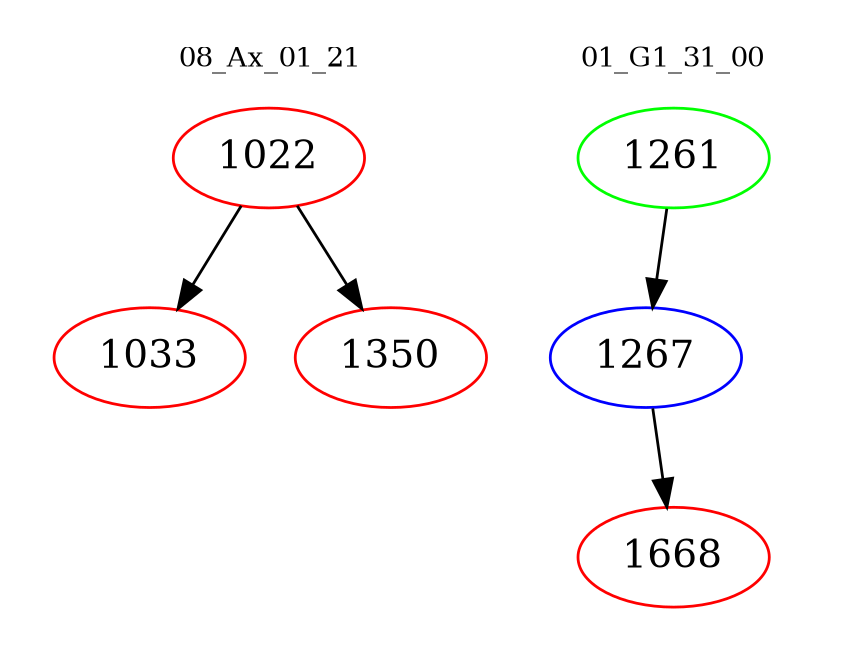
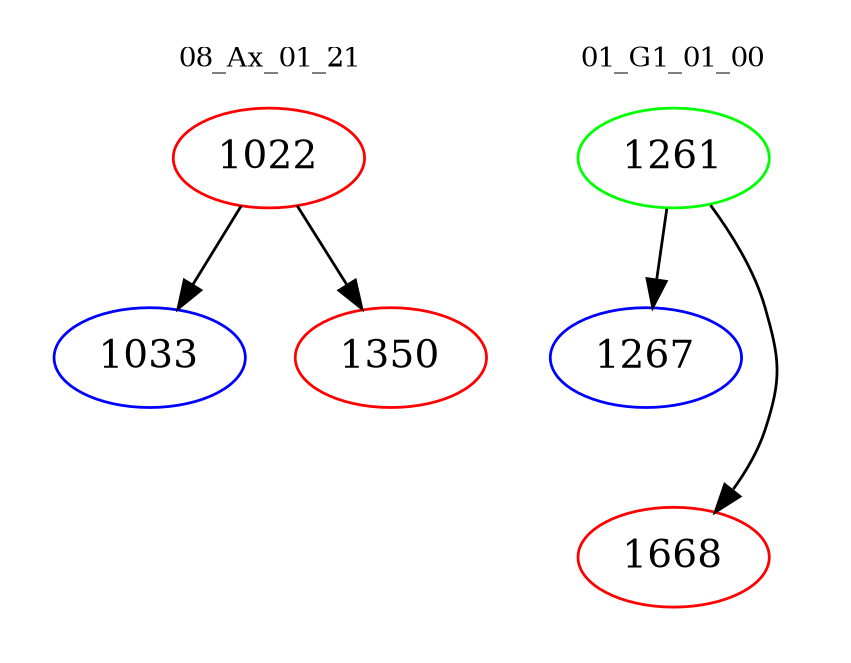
cluster "01_G1_31_00": label "01_G1_31_00" -> "01_G1_01_00"
node "1033": color red -> blue
edge "1267" -> "1668": now "1261" -> "1668"
